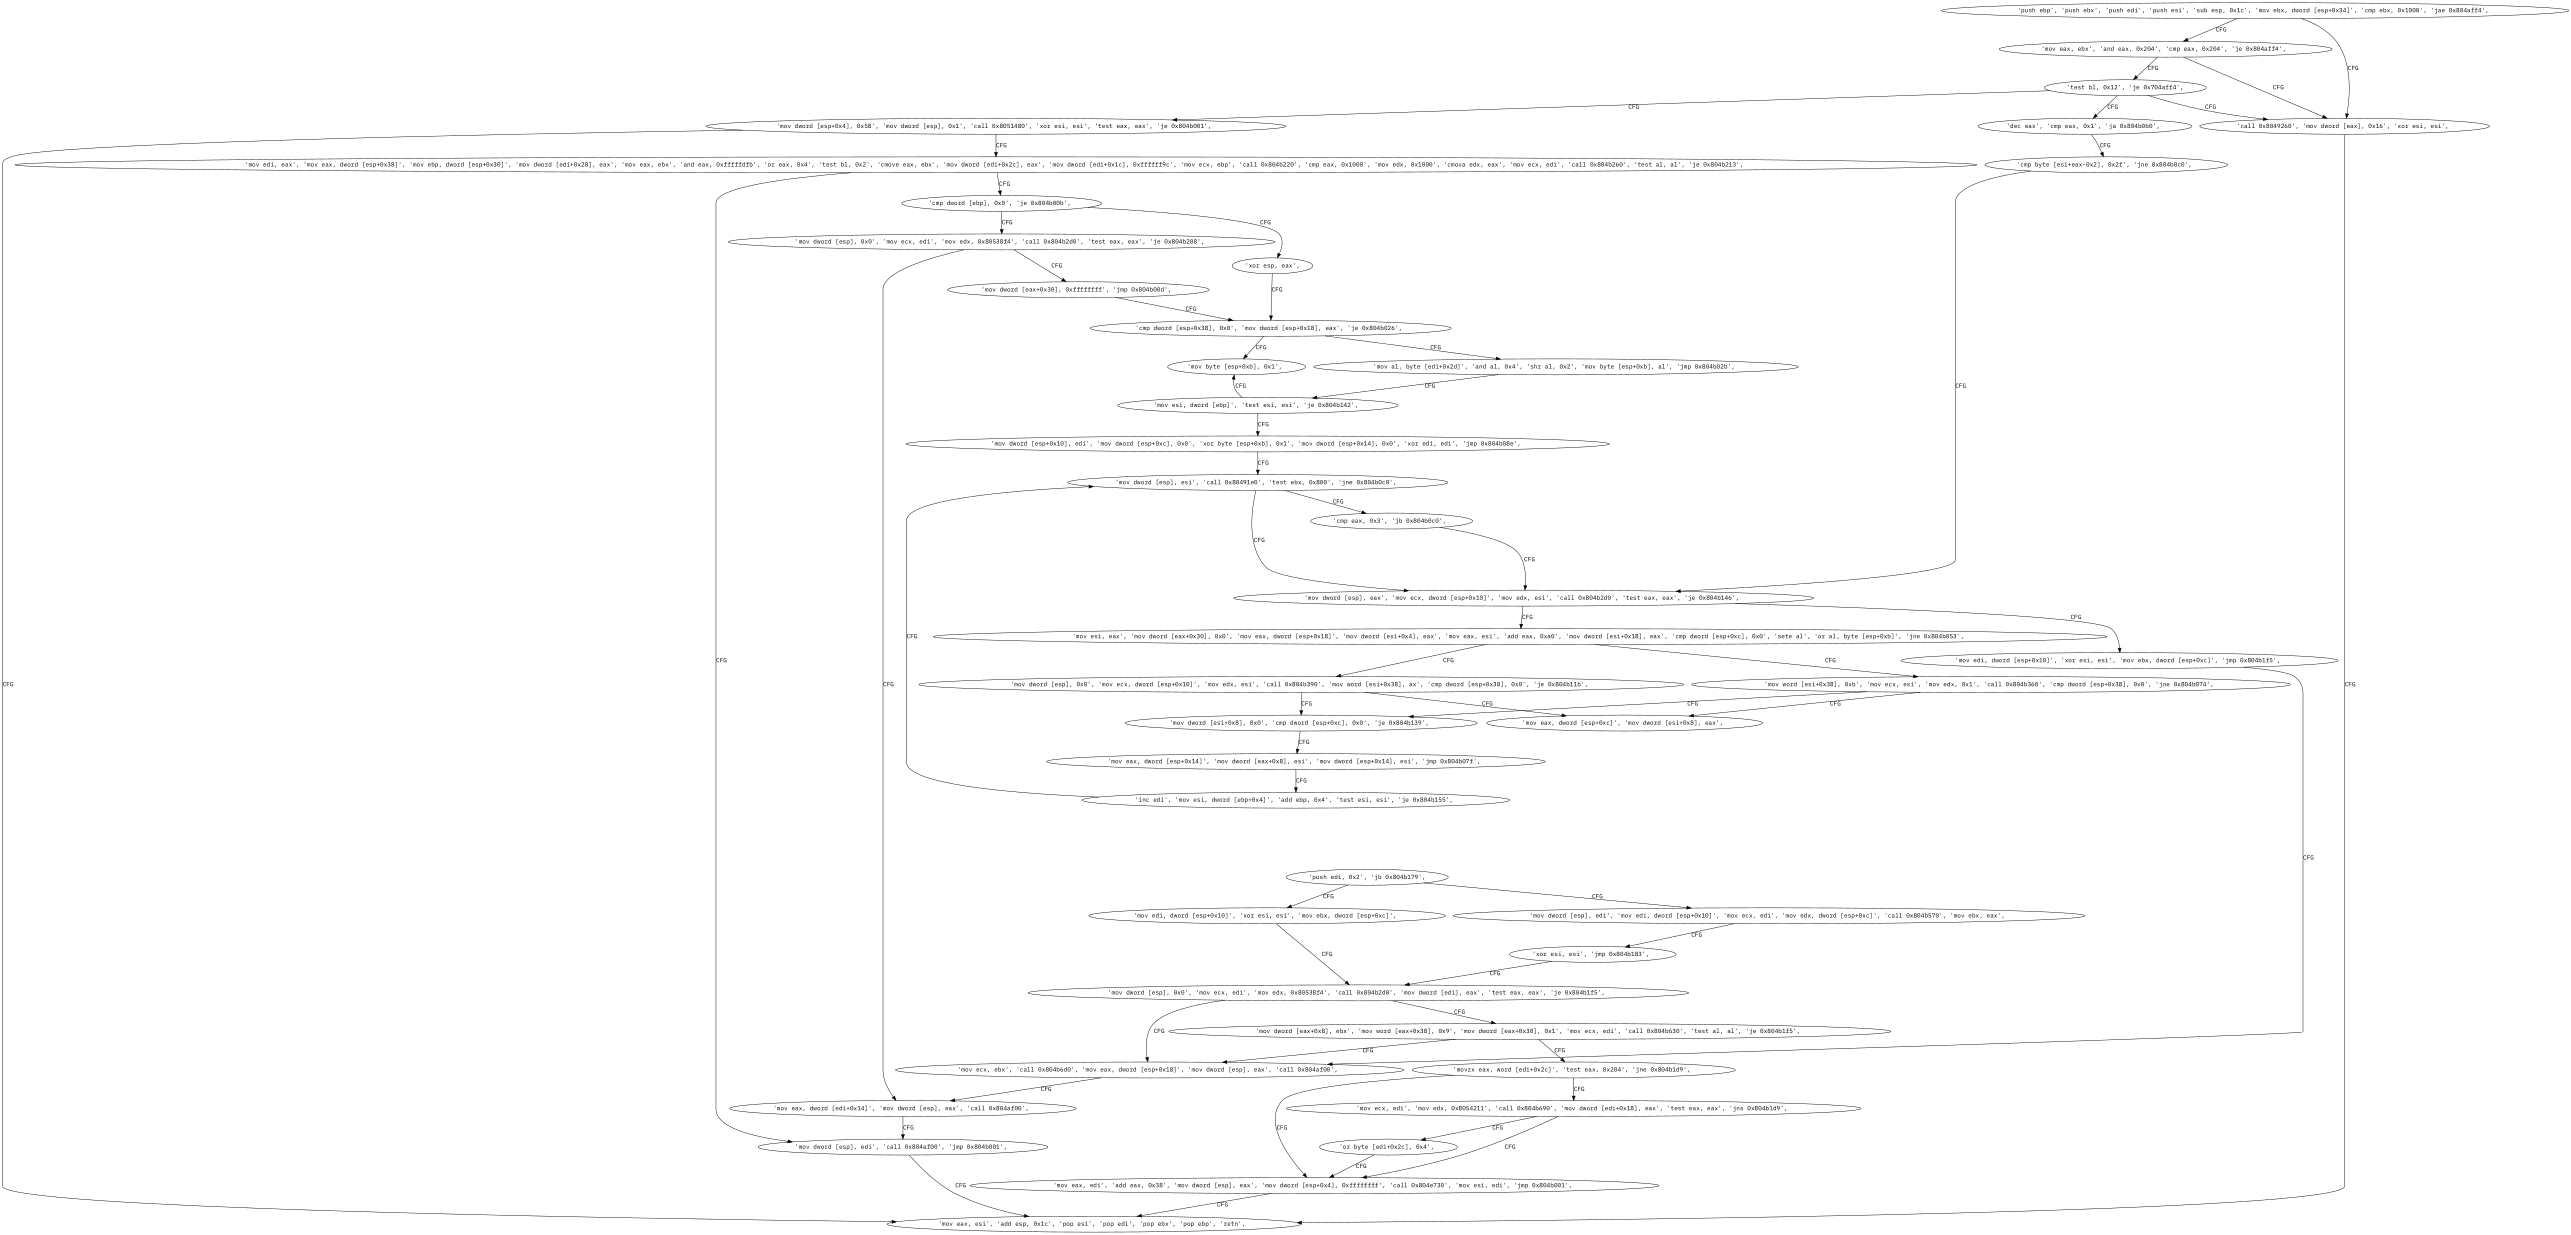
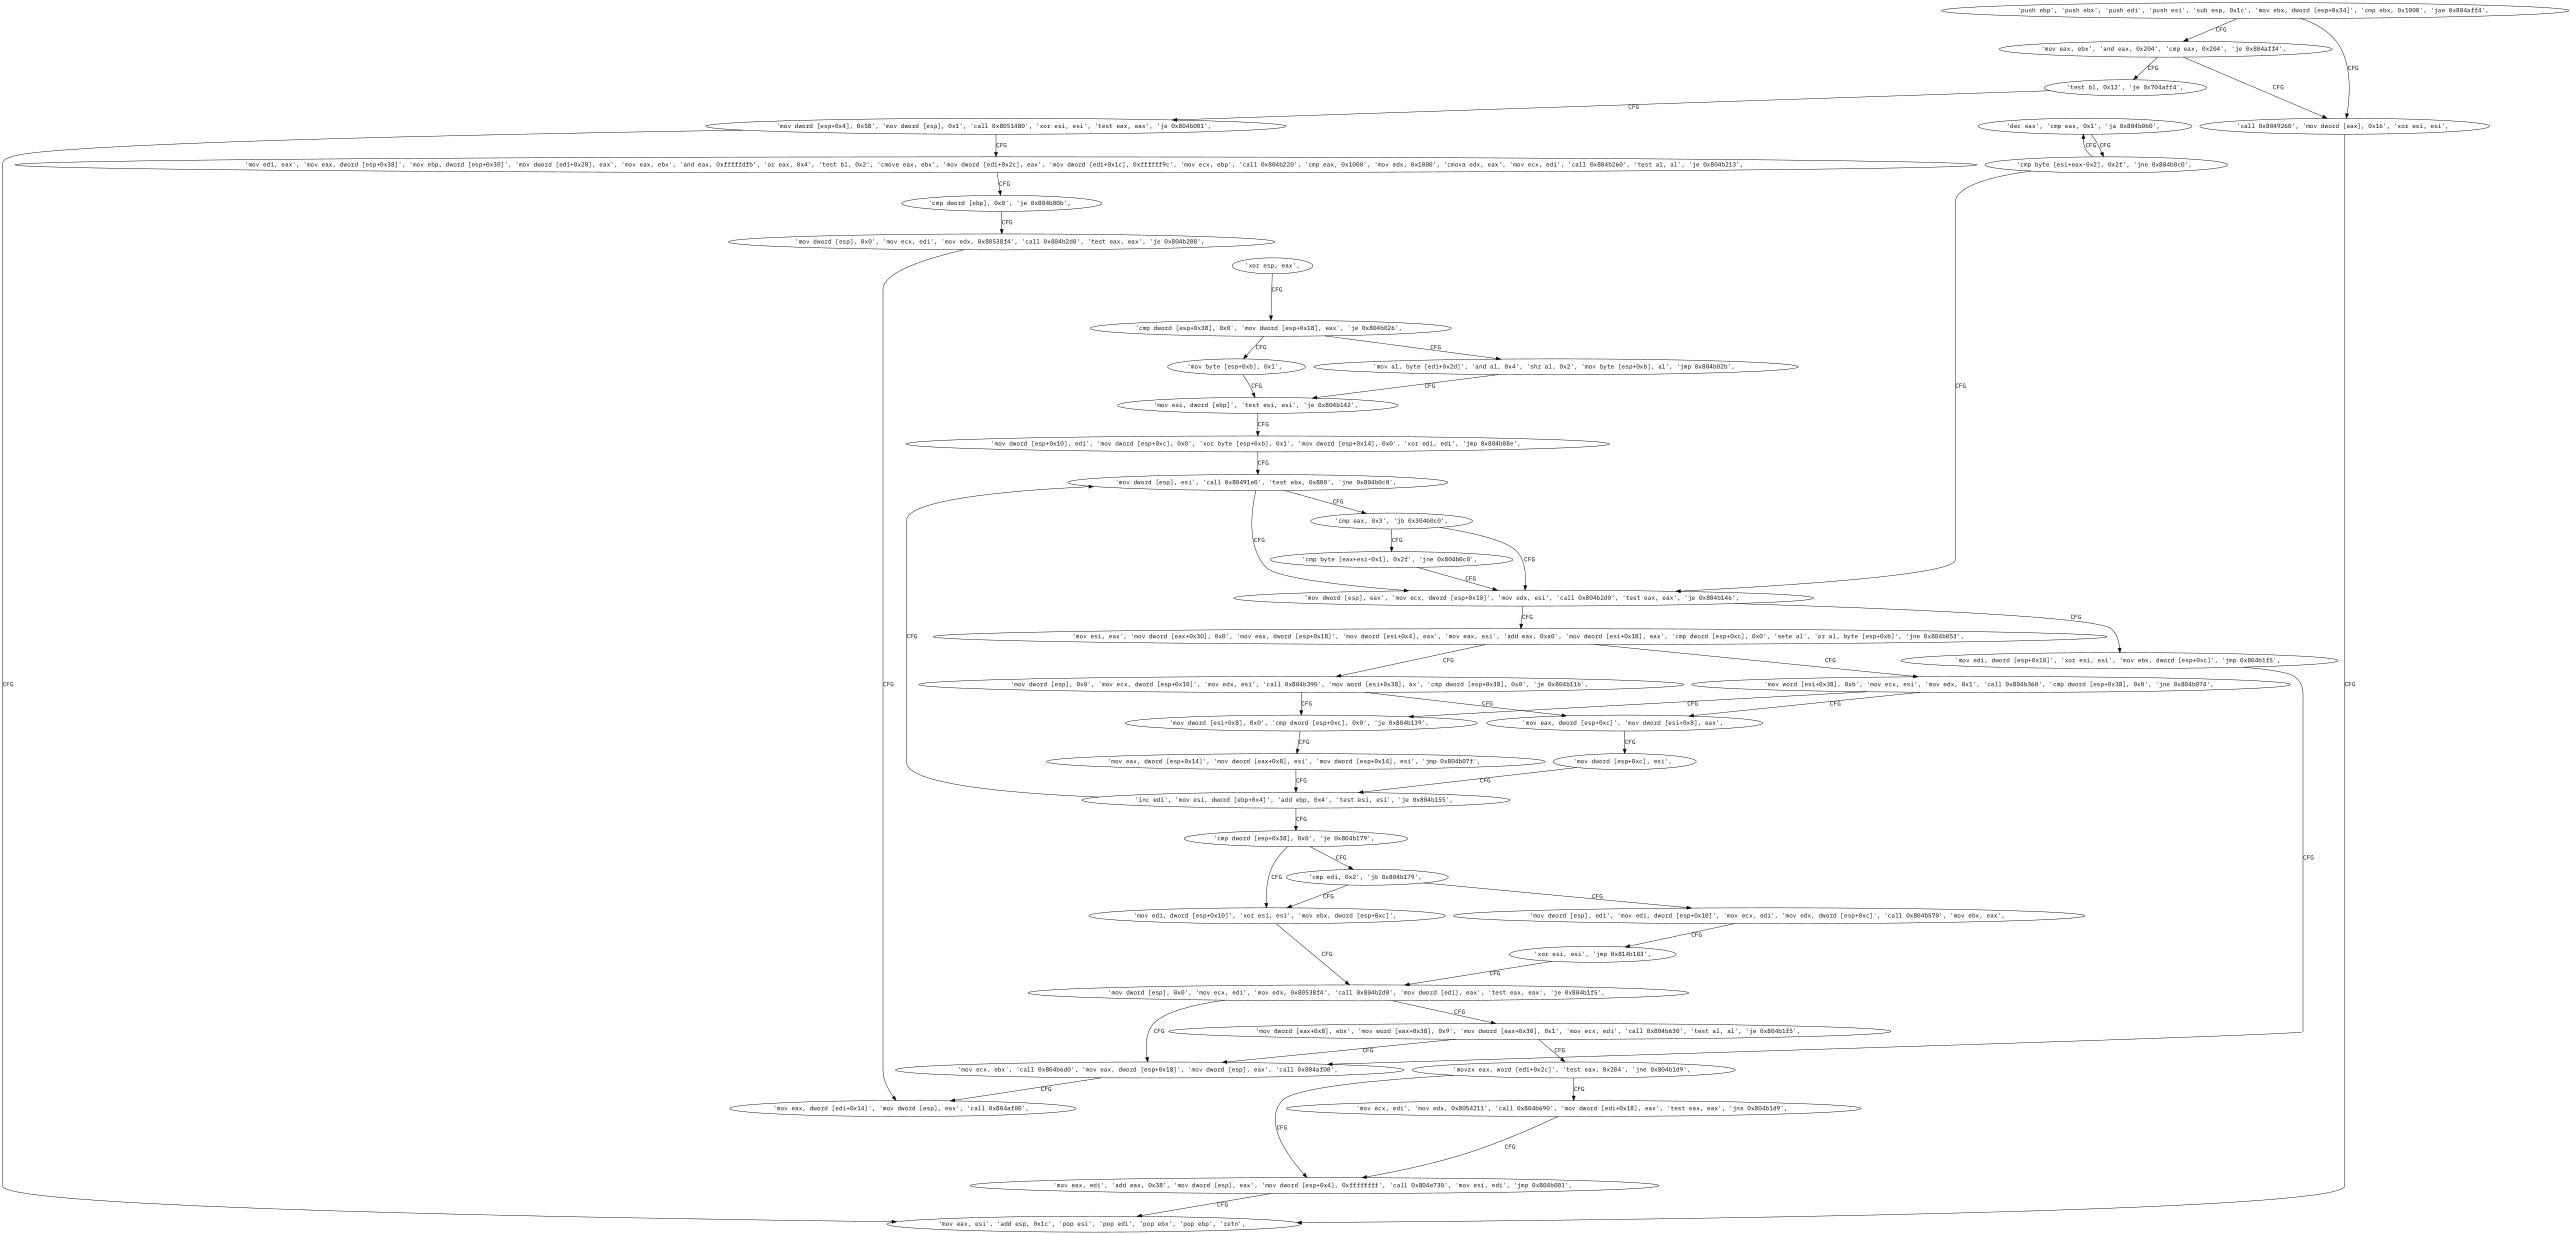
edge "'test bl, 0x12', 'je 0x704aff4'," -> "'dec eax', 'cmp eax, 0x1', 'ja 0x804b0b0',": now "'cmp byte [esi+eax-0x2], 0x2f', 'jne 0x804b0c0'," -> "'dec eax', 'cmp eax, 0x1', 'ja 0x804b0b0',"
edge "'test bl, 0x12', 'je 0x704aff4'," -> "'call 0x8049260', 'mov dword [eax], 0x16', 'xor esi, esi',": removed, label "CFG"
edge "'cmp dword [ebp], 0x0', 'je 0x804b00b'," -> "'xor esp, eax',": removed, label "CFG"
node "'mov dword [eax+0x30], 0xffffffff', 'jmp 0x804b00d',": removed
edge "'mov esi, dword [ebp]', 'test esi, esi', 'je 0x804b142'," -> "'mov byte [esp+0xb], 0x1',": reversed
node "'cmp eax, 0x3', 'jb 0x804b0c0',": label "'cmp eax, 0x3', 'jb 0x804b0c0'," -> "'cmp eax, 0x3', 'jb 0x304b0c0',"
node "'cmp byte [eax+esi-0x1], 0x2f', 'jne 0x804b0c0',": added
node "'mov dword [esp+0xc], esi',": added
node "'cmp dword [esp+0x38], 0x0', 'je 0x804b179',": added
node "'push edi, 0x2', 'jb 0x804b179',": label "'push edi, 0x2', 'jb 0x804b179'," -> "'cmp edi, 0x2', 'jb 0x804b179',"
node "'xor esi, esi', 'jmp 0x804b183',": label "'xor esi, esi', 'jmp 0x804b183'," -> "'xor esi, esi', 'jmp 0x814b183',"
node "'mov dword [esp], edi', 'call 0x804af00', 'jmp 0x804b001',": removed
node "'or byte [edi+0x2c], 0x4',": removed
